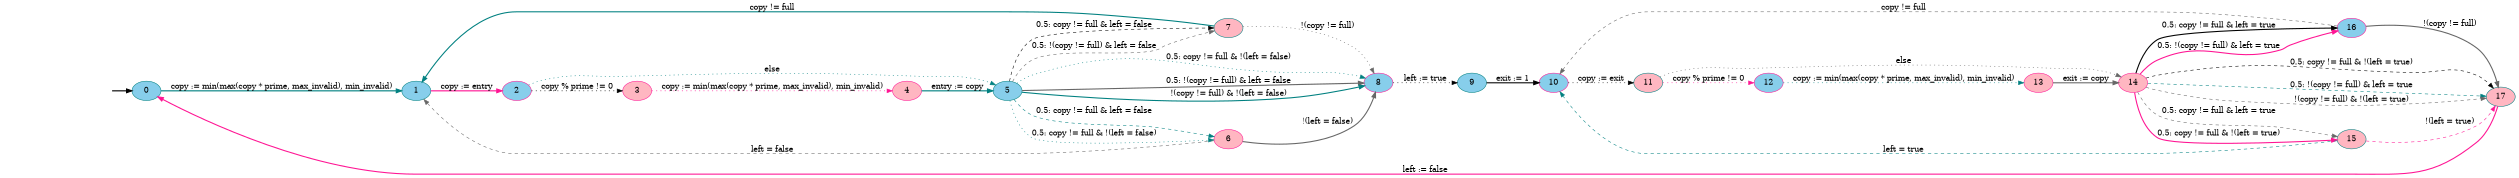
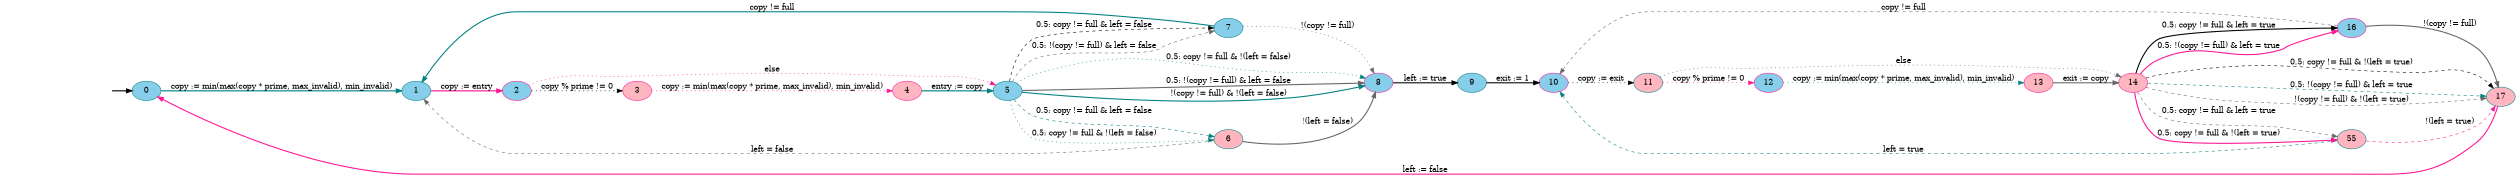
node "7": fillcolor lightpink -> skyblue
edge "2" -> "5": color teal -> deeppink
edge "8" -> "9": style dotted -> bold
node "6": color deeppink -> teal
node "15": label "15" -> "55"
